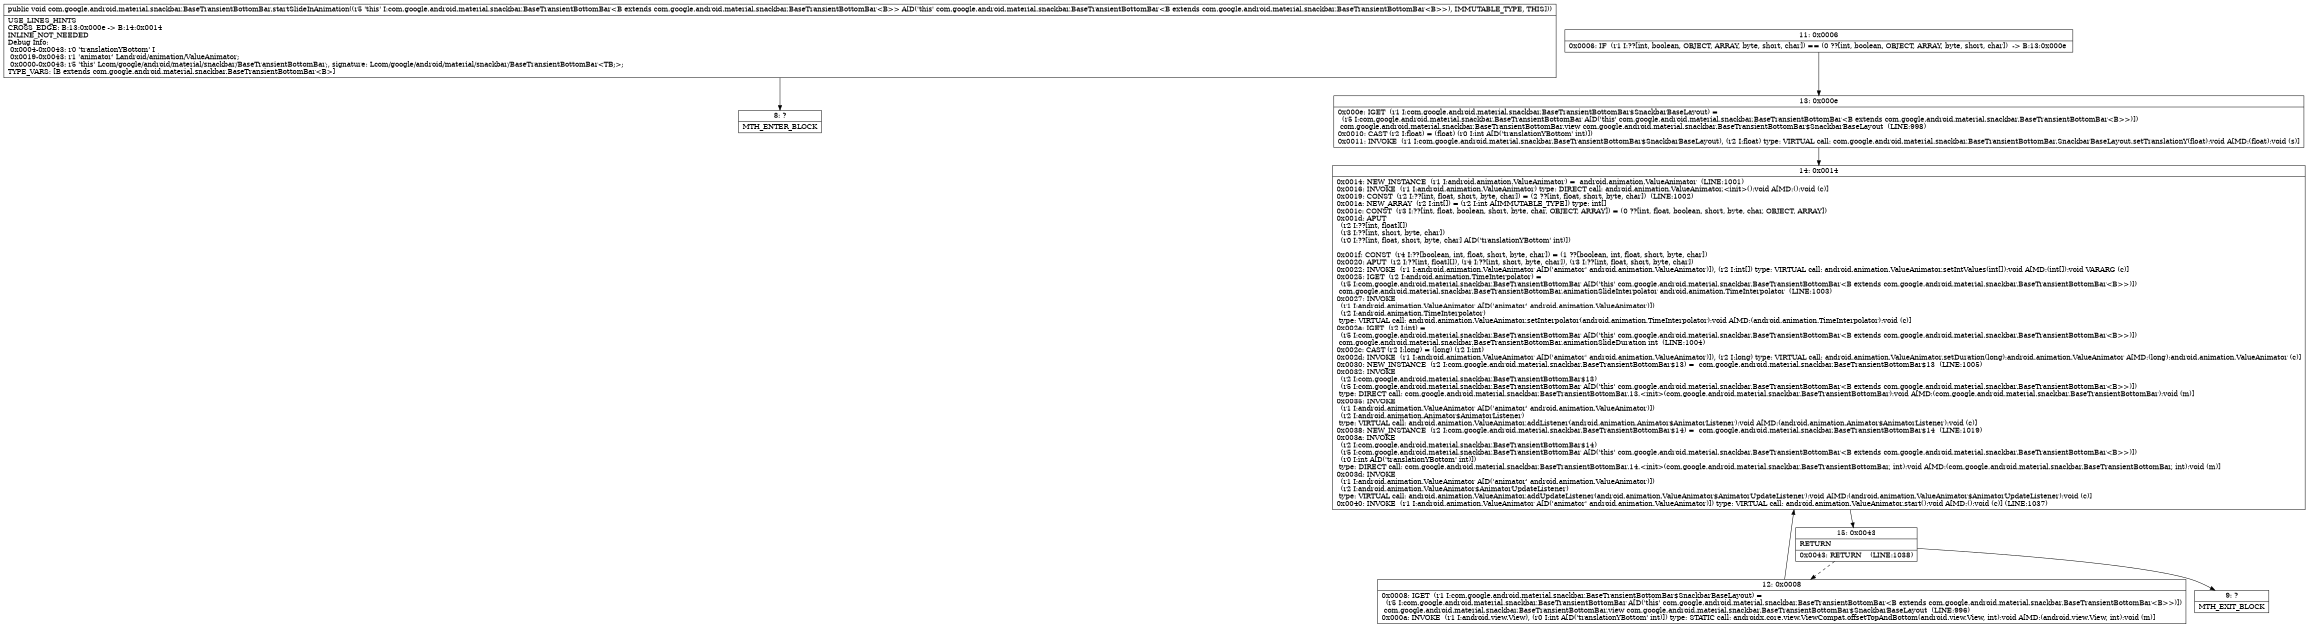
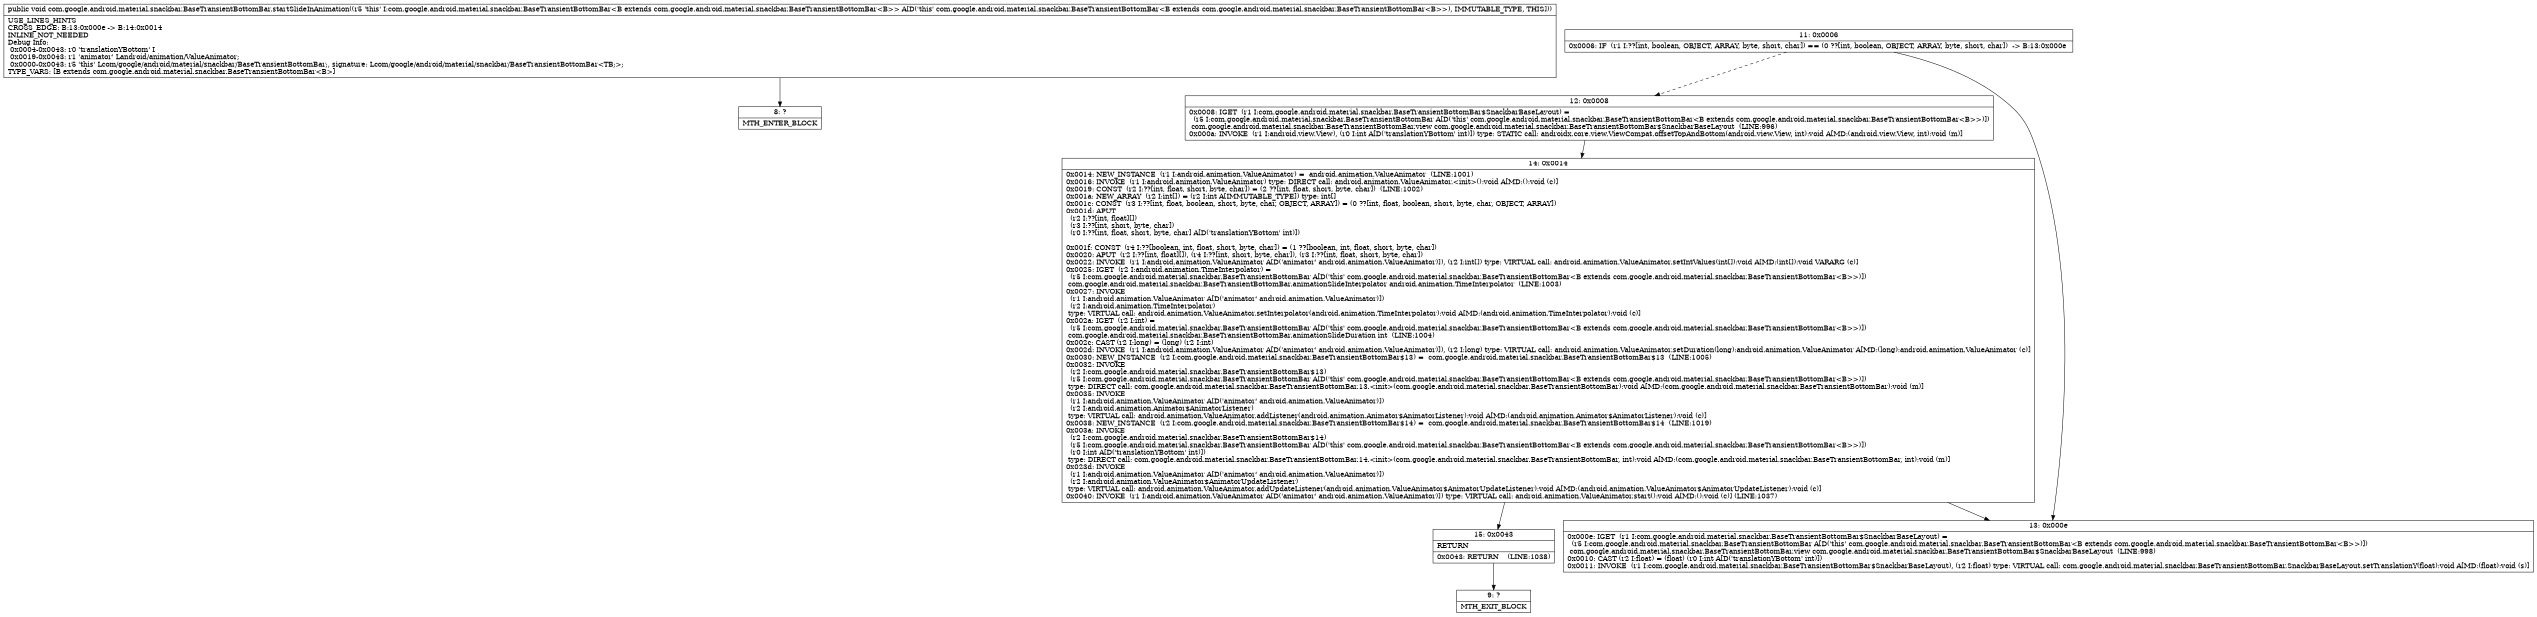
edge "13: 0x000e" -> "14: 0x0014": reversed
node "14: 0x0014": text "0x003d: INVOKE" -> "0x023d: INVOKE"
edge "15: 0x0043" -> "12: 0x0008": now "11: 0x0006" -> "12: 0x0008"
